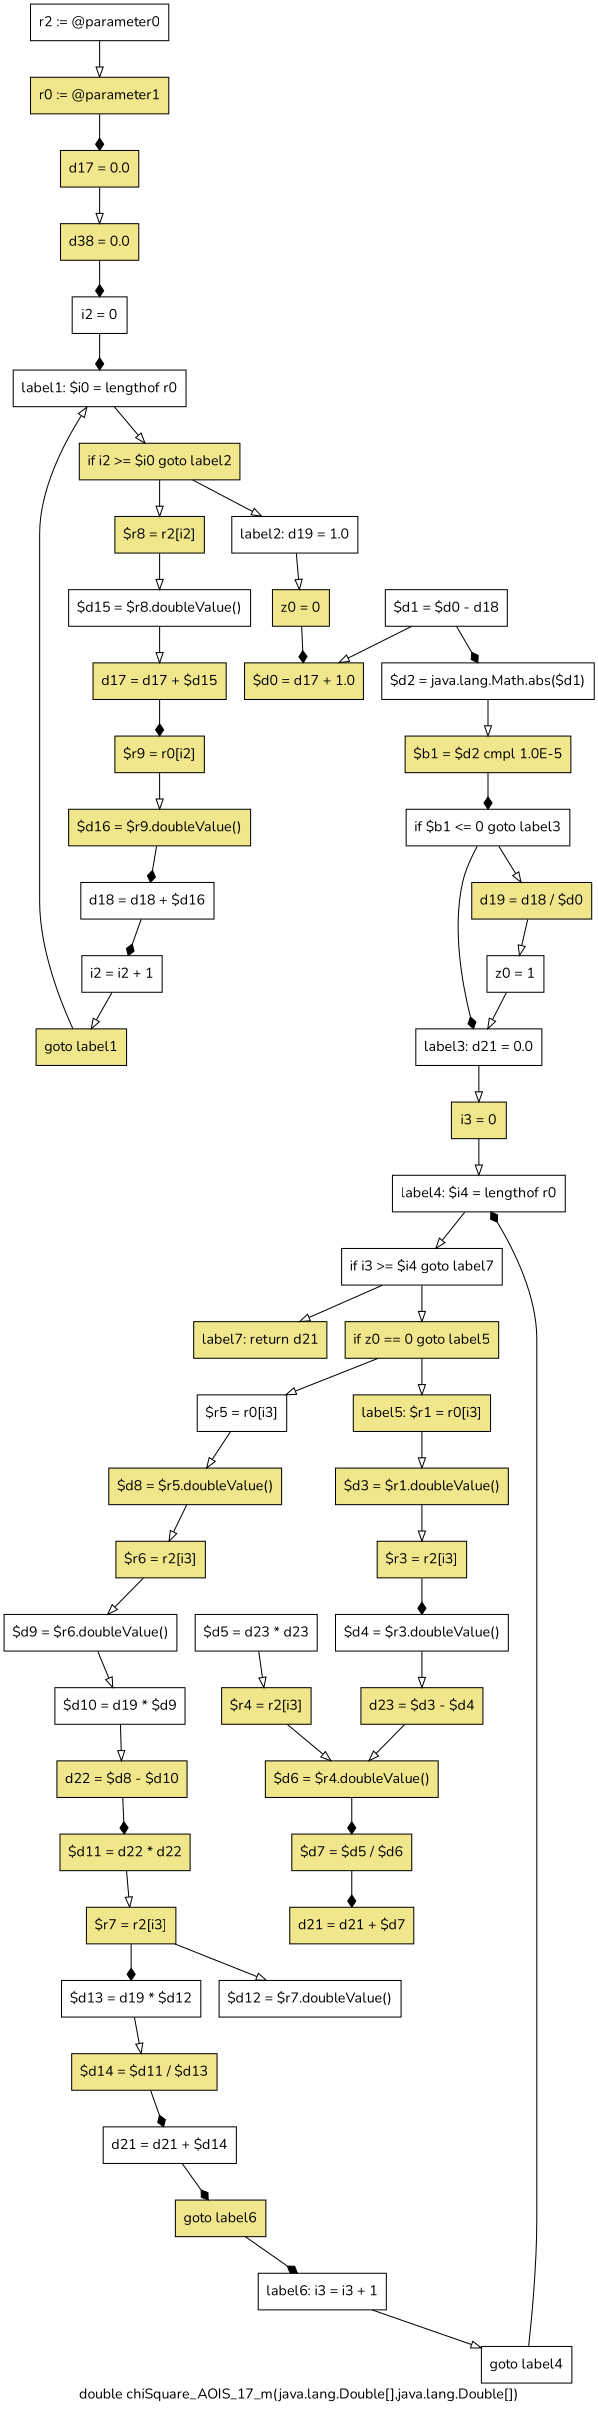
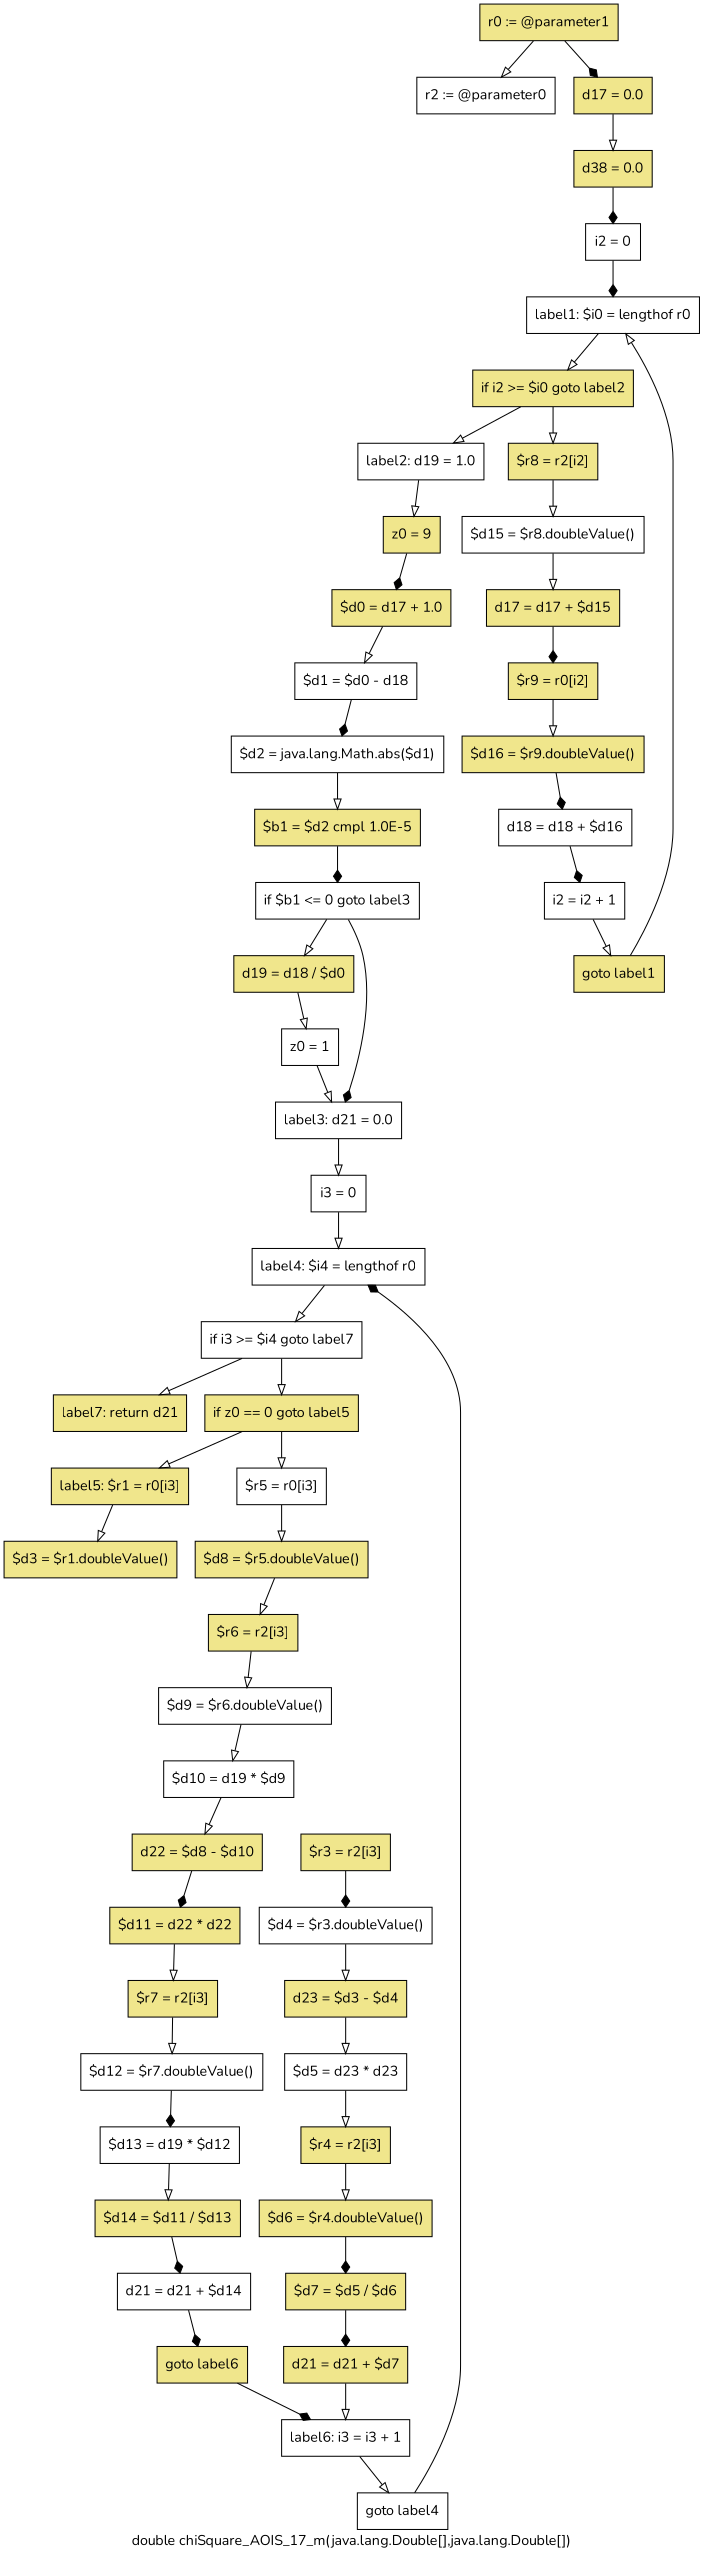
edge "r2 := @parameter0" -> "r0 := @parameter1": reversed
node "z0 = 0": label "z0 = 0" -> "z0 = 9"
edge "$d1 = $d0 - d18" -> "$d0 = d17 + 1.0": reversed
node "i3 = 0": fillcolor khaki -> white
edge "$d3 = $r1.doubleValue()" -> "$r3 = r2[i3]": removed
edge "d23 = $d3 - $d4" -> "$d6 = $r4.doubleValue()": now "d23 = $d3 - $d4" -> "$d5 = d23 * d23"
edge "$r7 = r2[i3]" -> "$d13 = d19 * $d12": now "$d12 = $r7.doubleValue()" -> "$d13 = d19 * $d12"
edge "d21 = d21 + $d7" -> "label6: i3 = i3 + 1": added
